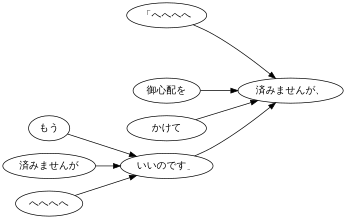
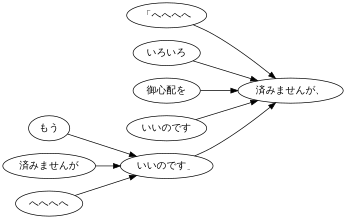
node "いろいろ": added
node "かけて": label "かけて" -> "いいのです"
